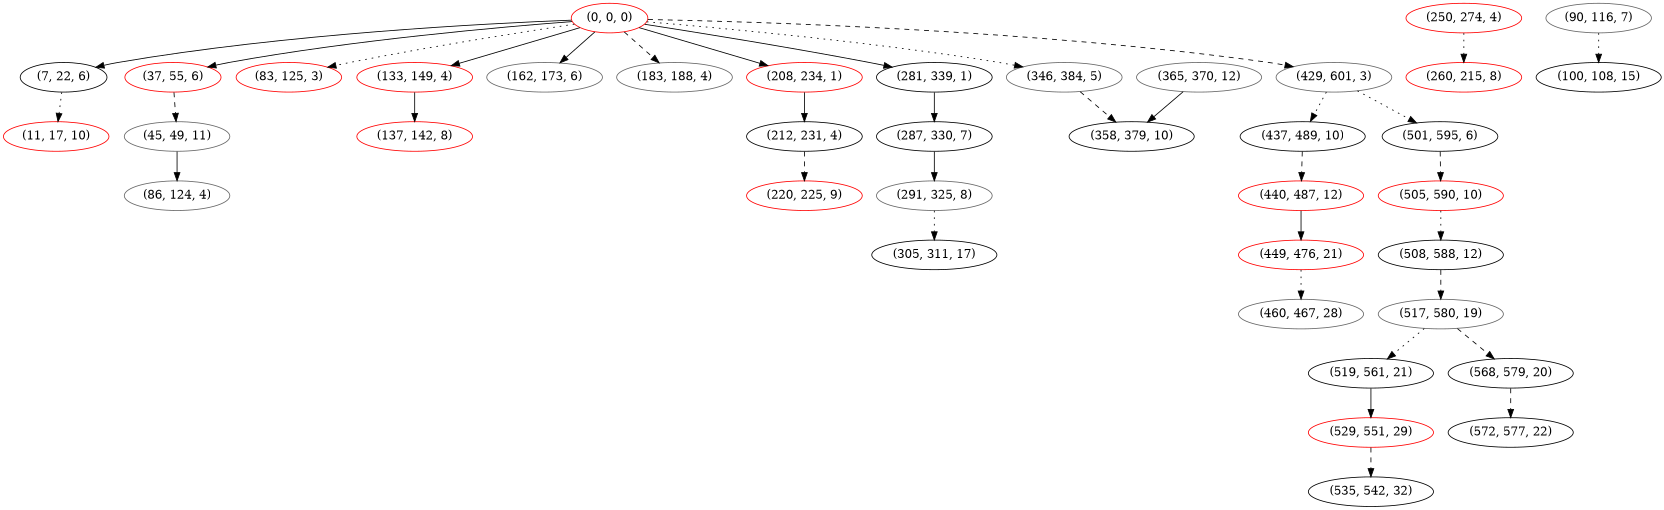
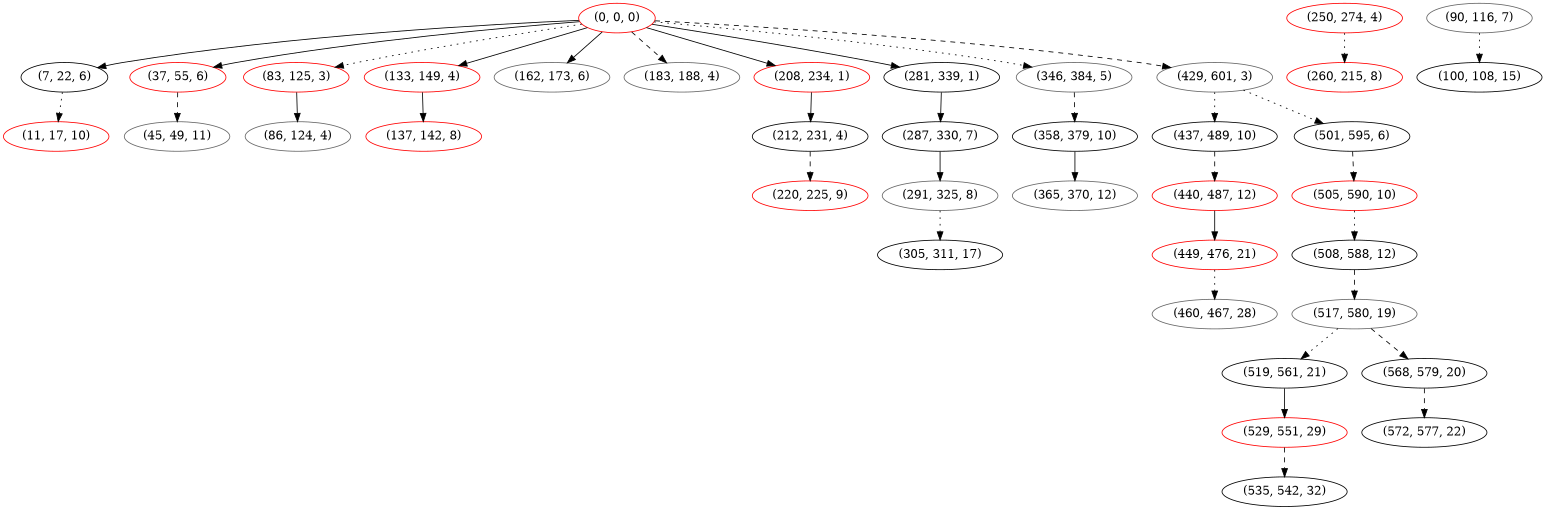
edge "(365, 370, 12)" -> "(358, 379, 10)": reversed
edge "(45, 49, 11)" -> "(86, 124, 4)": now "(83, 125, 3)" -> "(86, 124, 4)"
